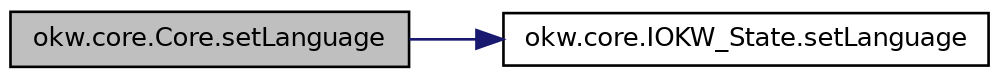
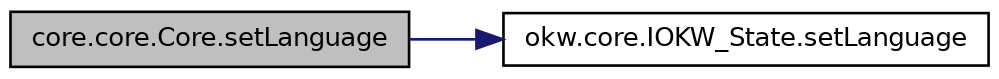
node "okw.core.Core.setLanguage": label "okw.core.Core.setLanguage" -> "core.core.Core.setLanguage"
